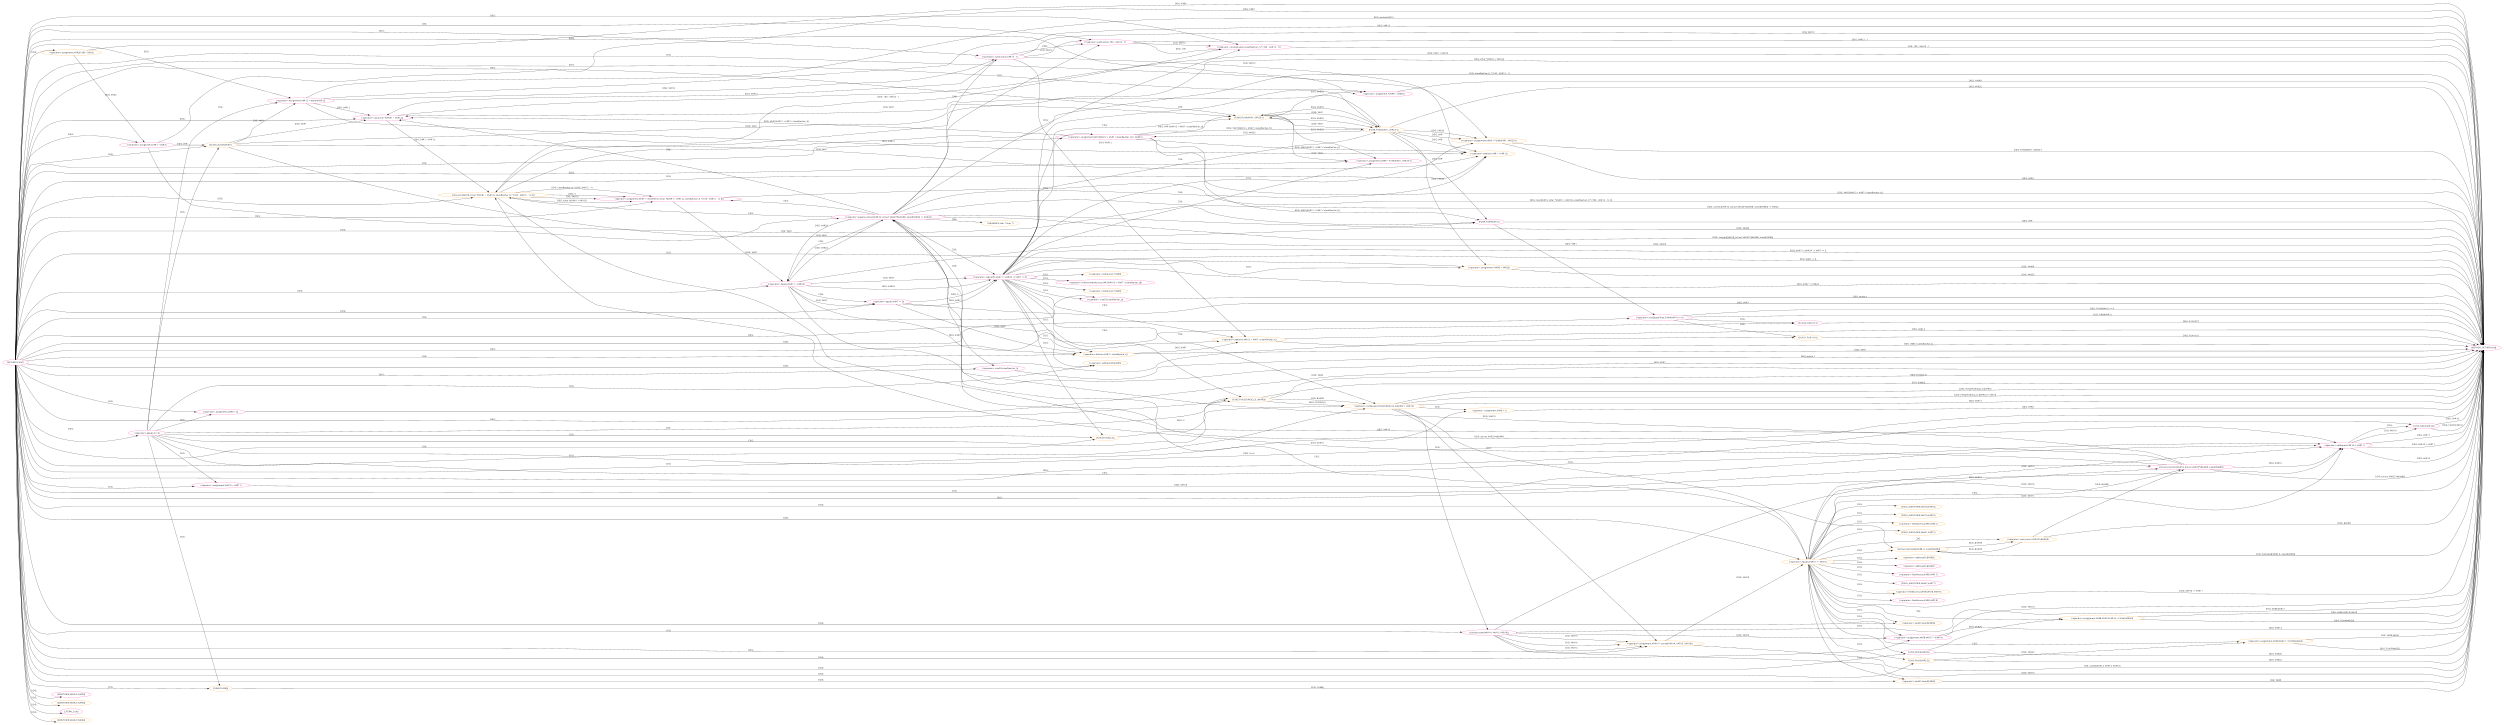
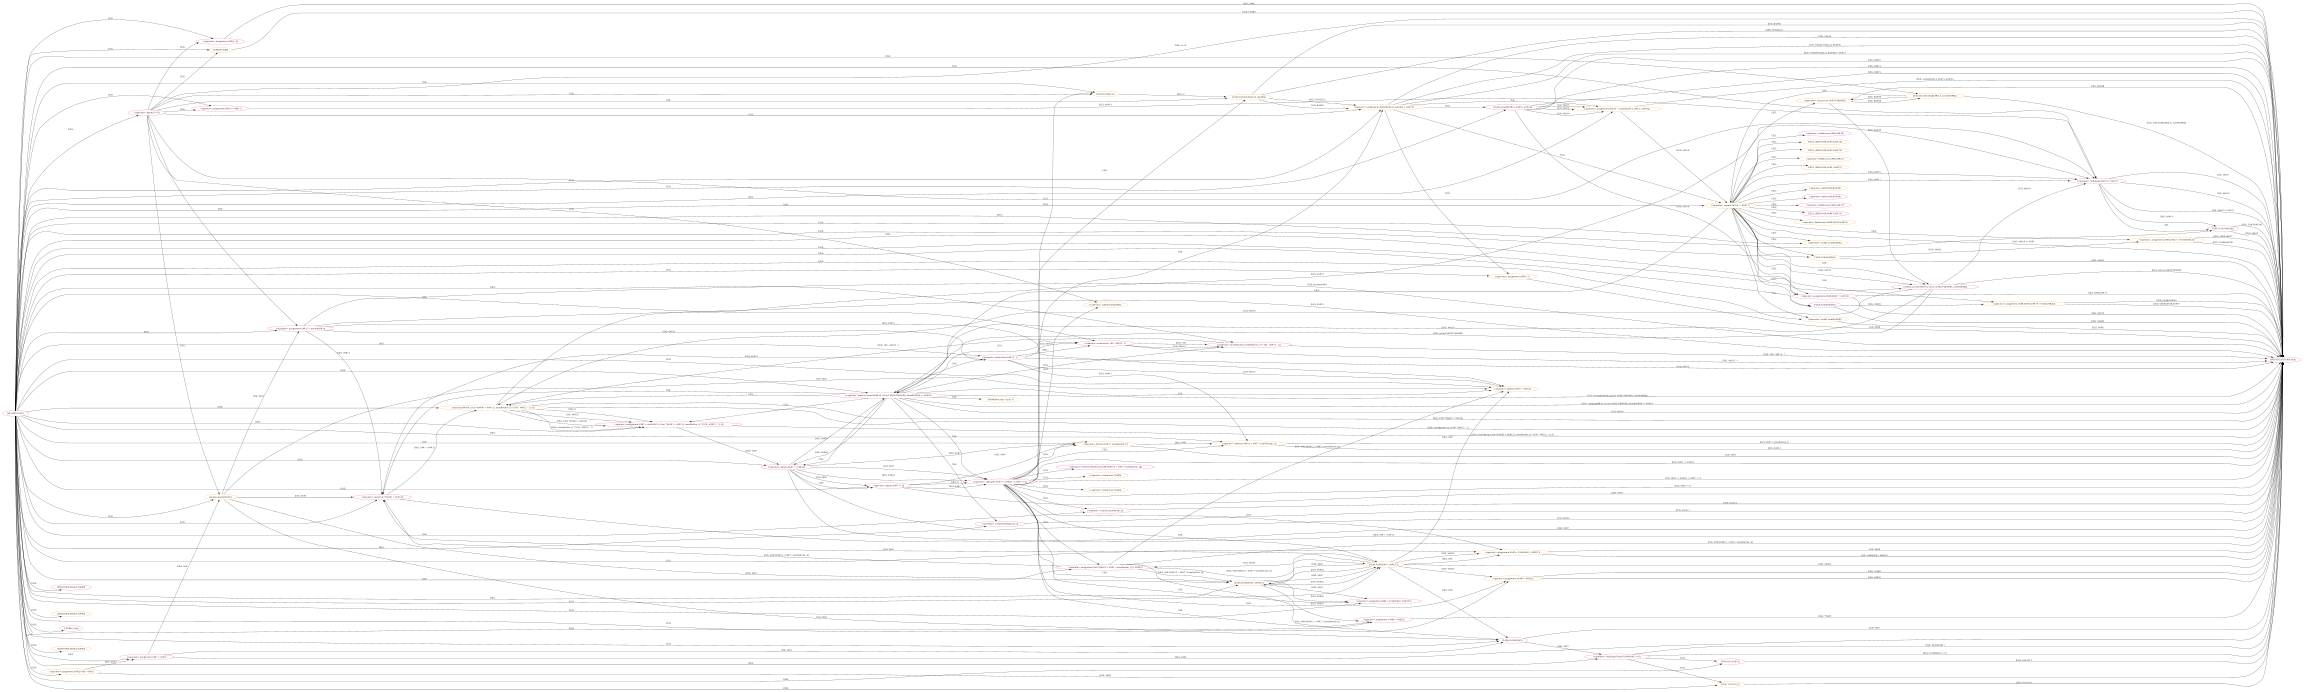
edge "(METHOD,FUN1)" -> "(FUN2,FUN2(FUN3(2,2), &VAR5))": now "(METHOD,FUN1)" -> "(FUN9,FUN9(VAR1))"
edge "(<operator>.equals,VAR10 == VAR11)" -> "(memset,memset(&VAR8, 0, sizeof(VAR8)))": reversed
